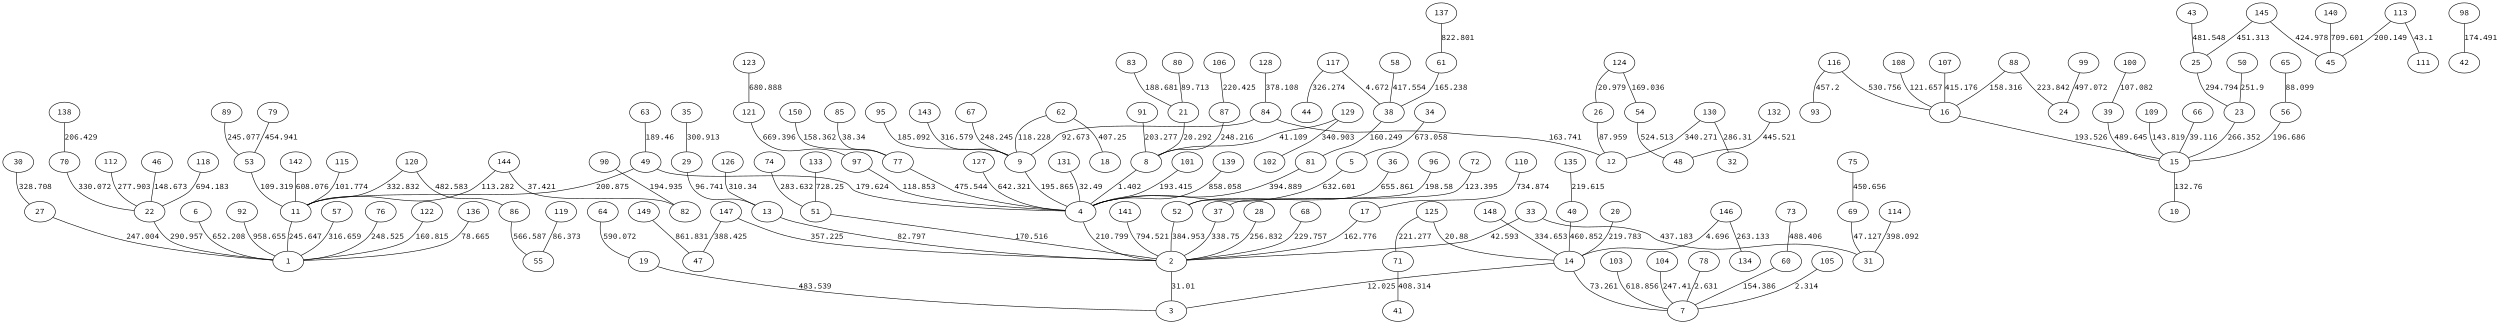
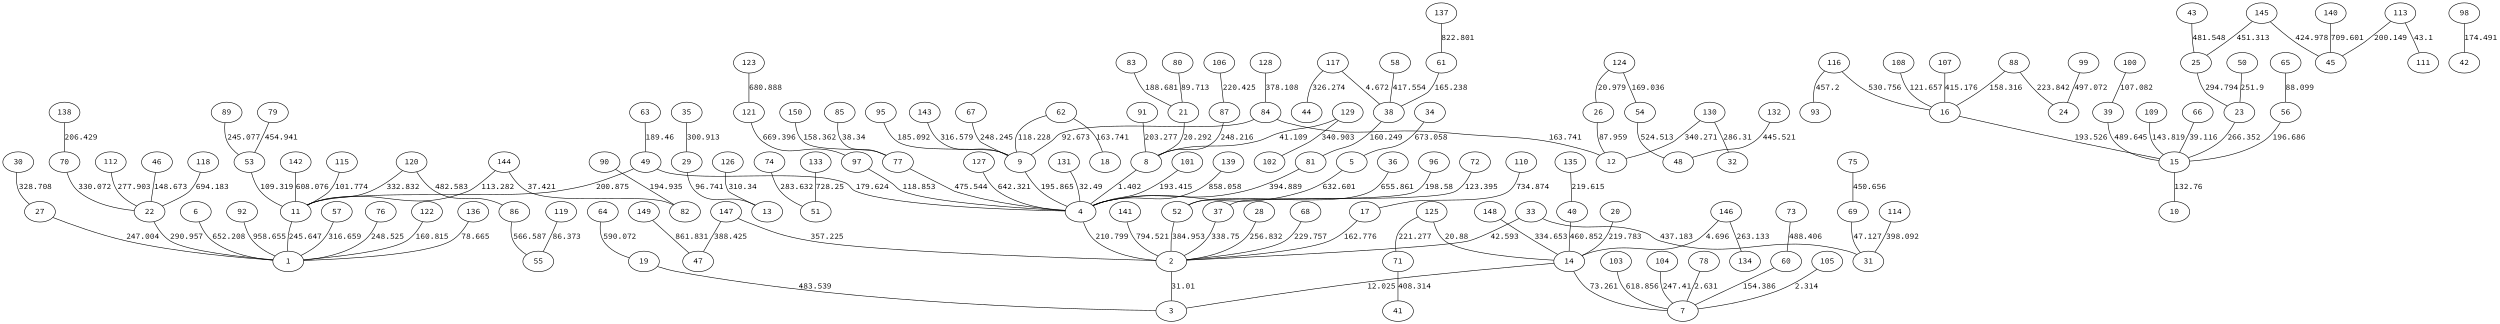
edge "62" -- "18": label "407.25" -> "163.741"
edge "51" -- "2": removed, label "170.516"
edge "13" -- "2": removed, label "82.797"
